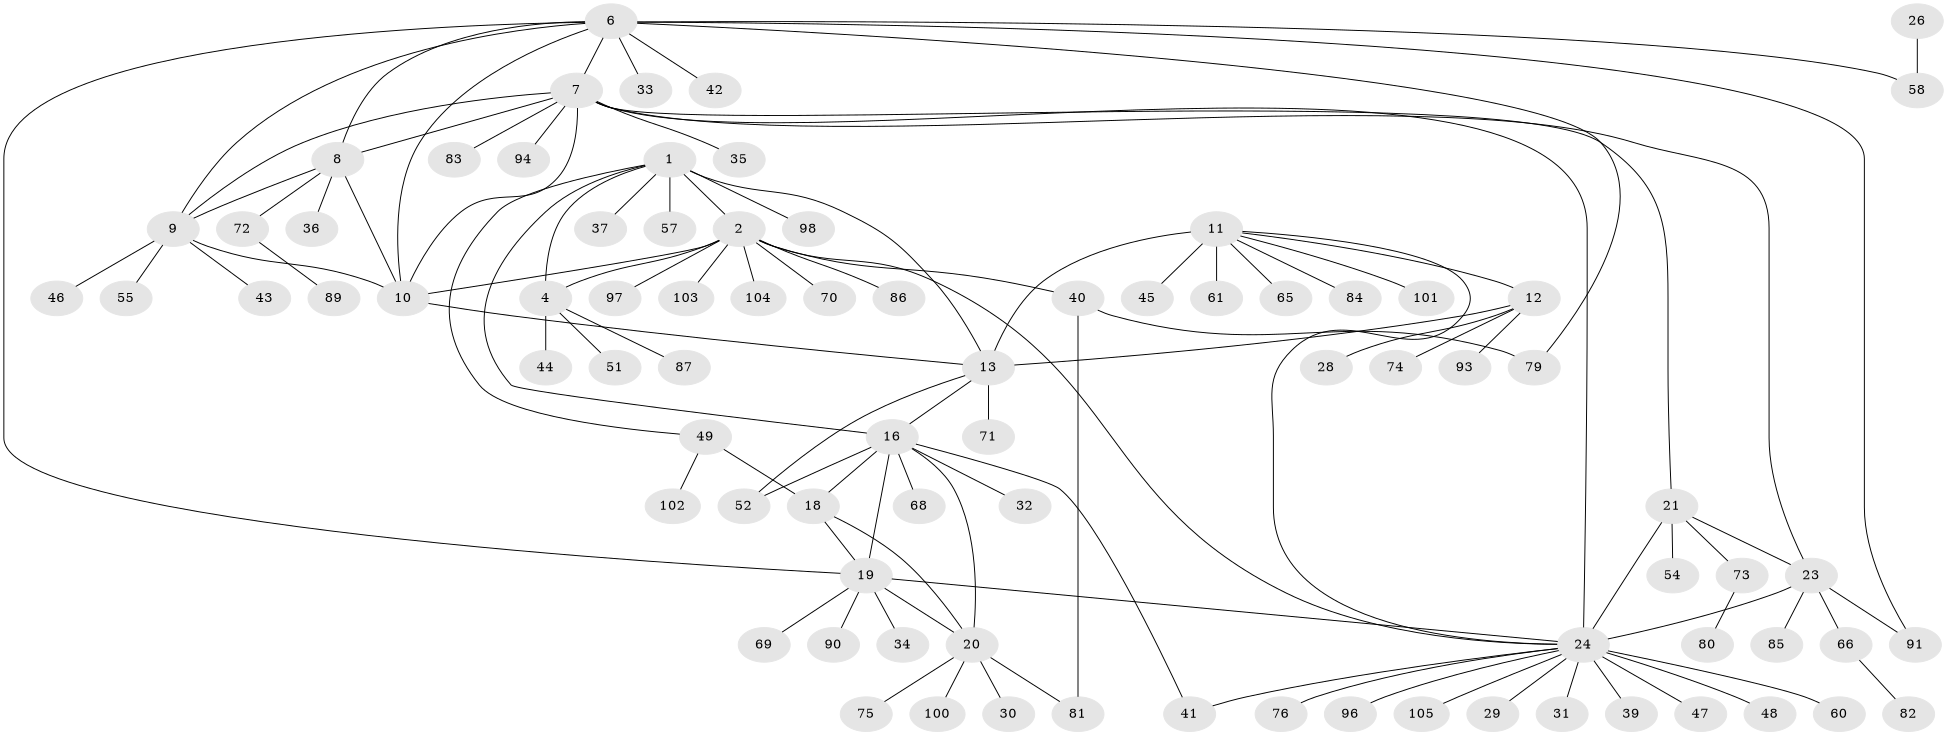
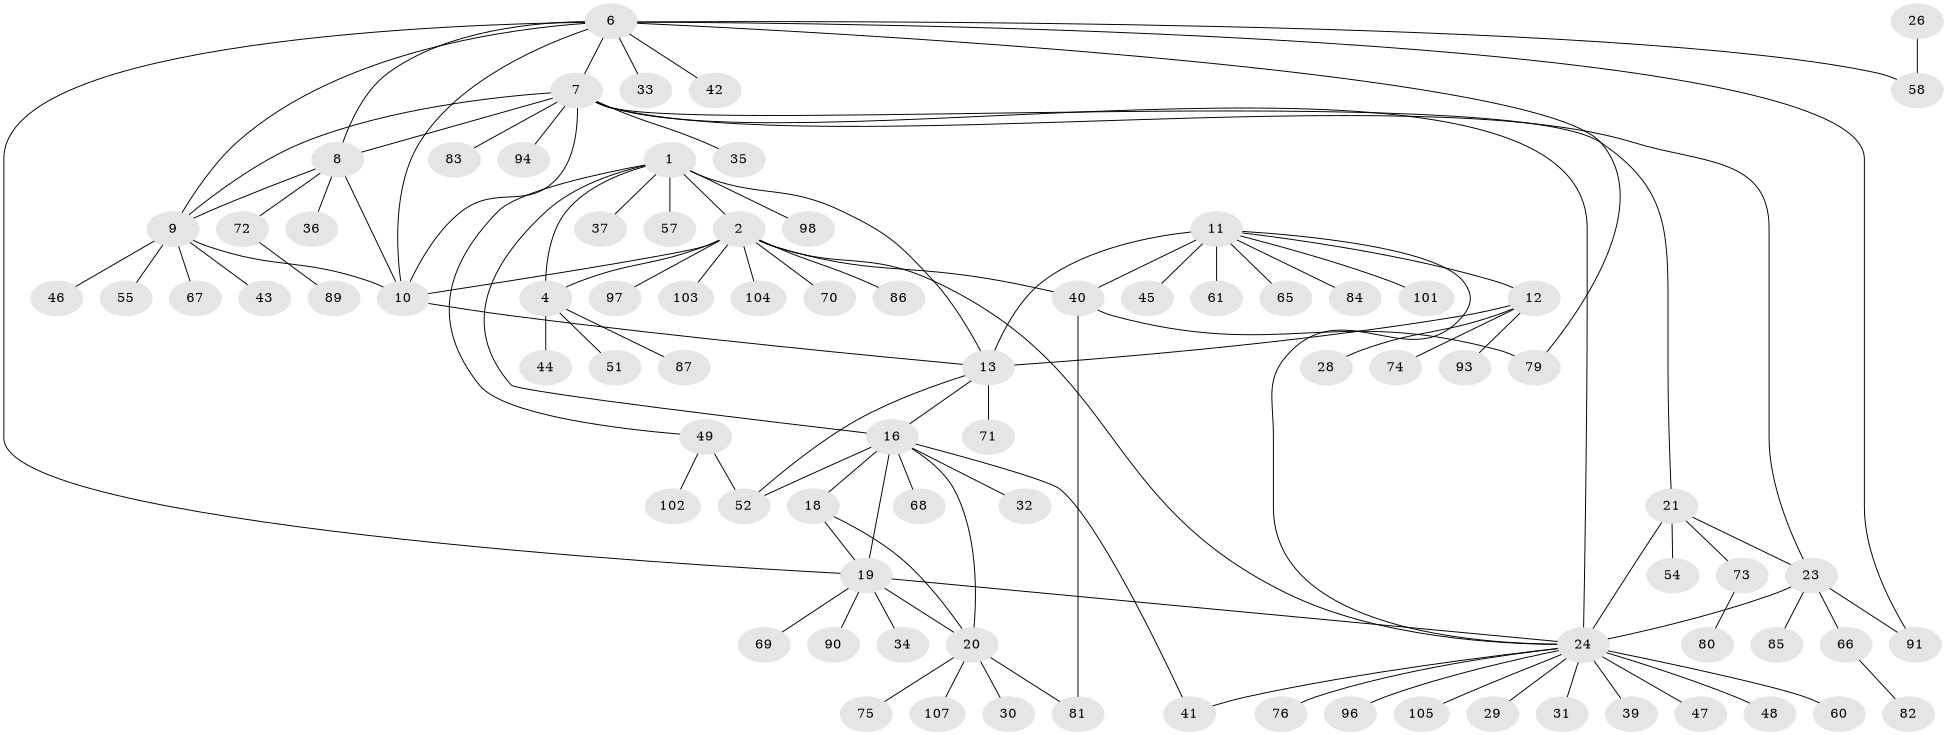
edge "11" -- "40": added
node "67": added
edge "49" -- "18": now "49" -- "52"
node "100": label "100" -> "107"
